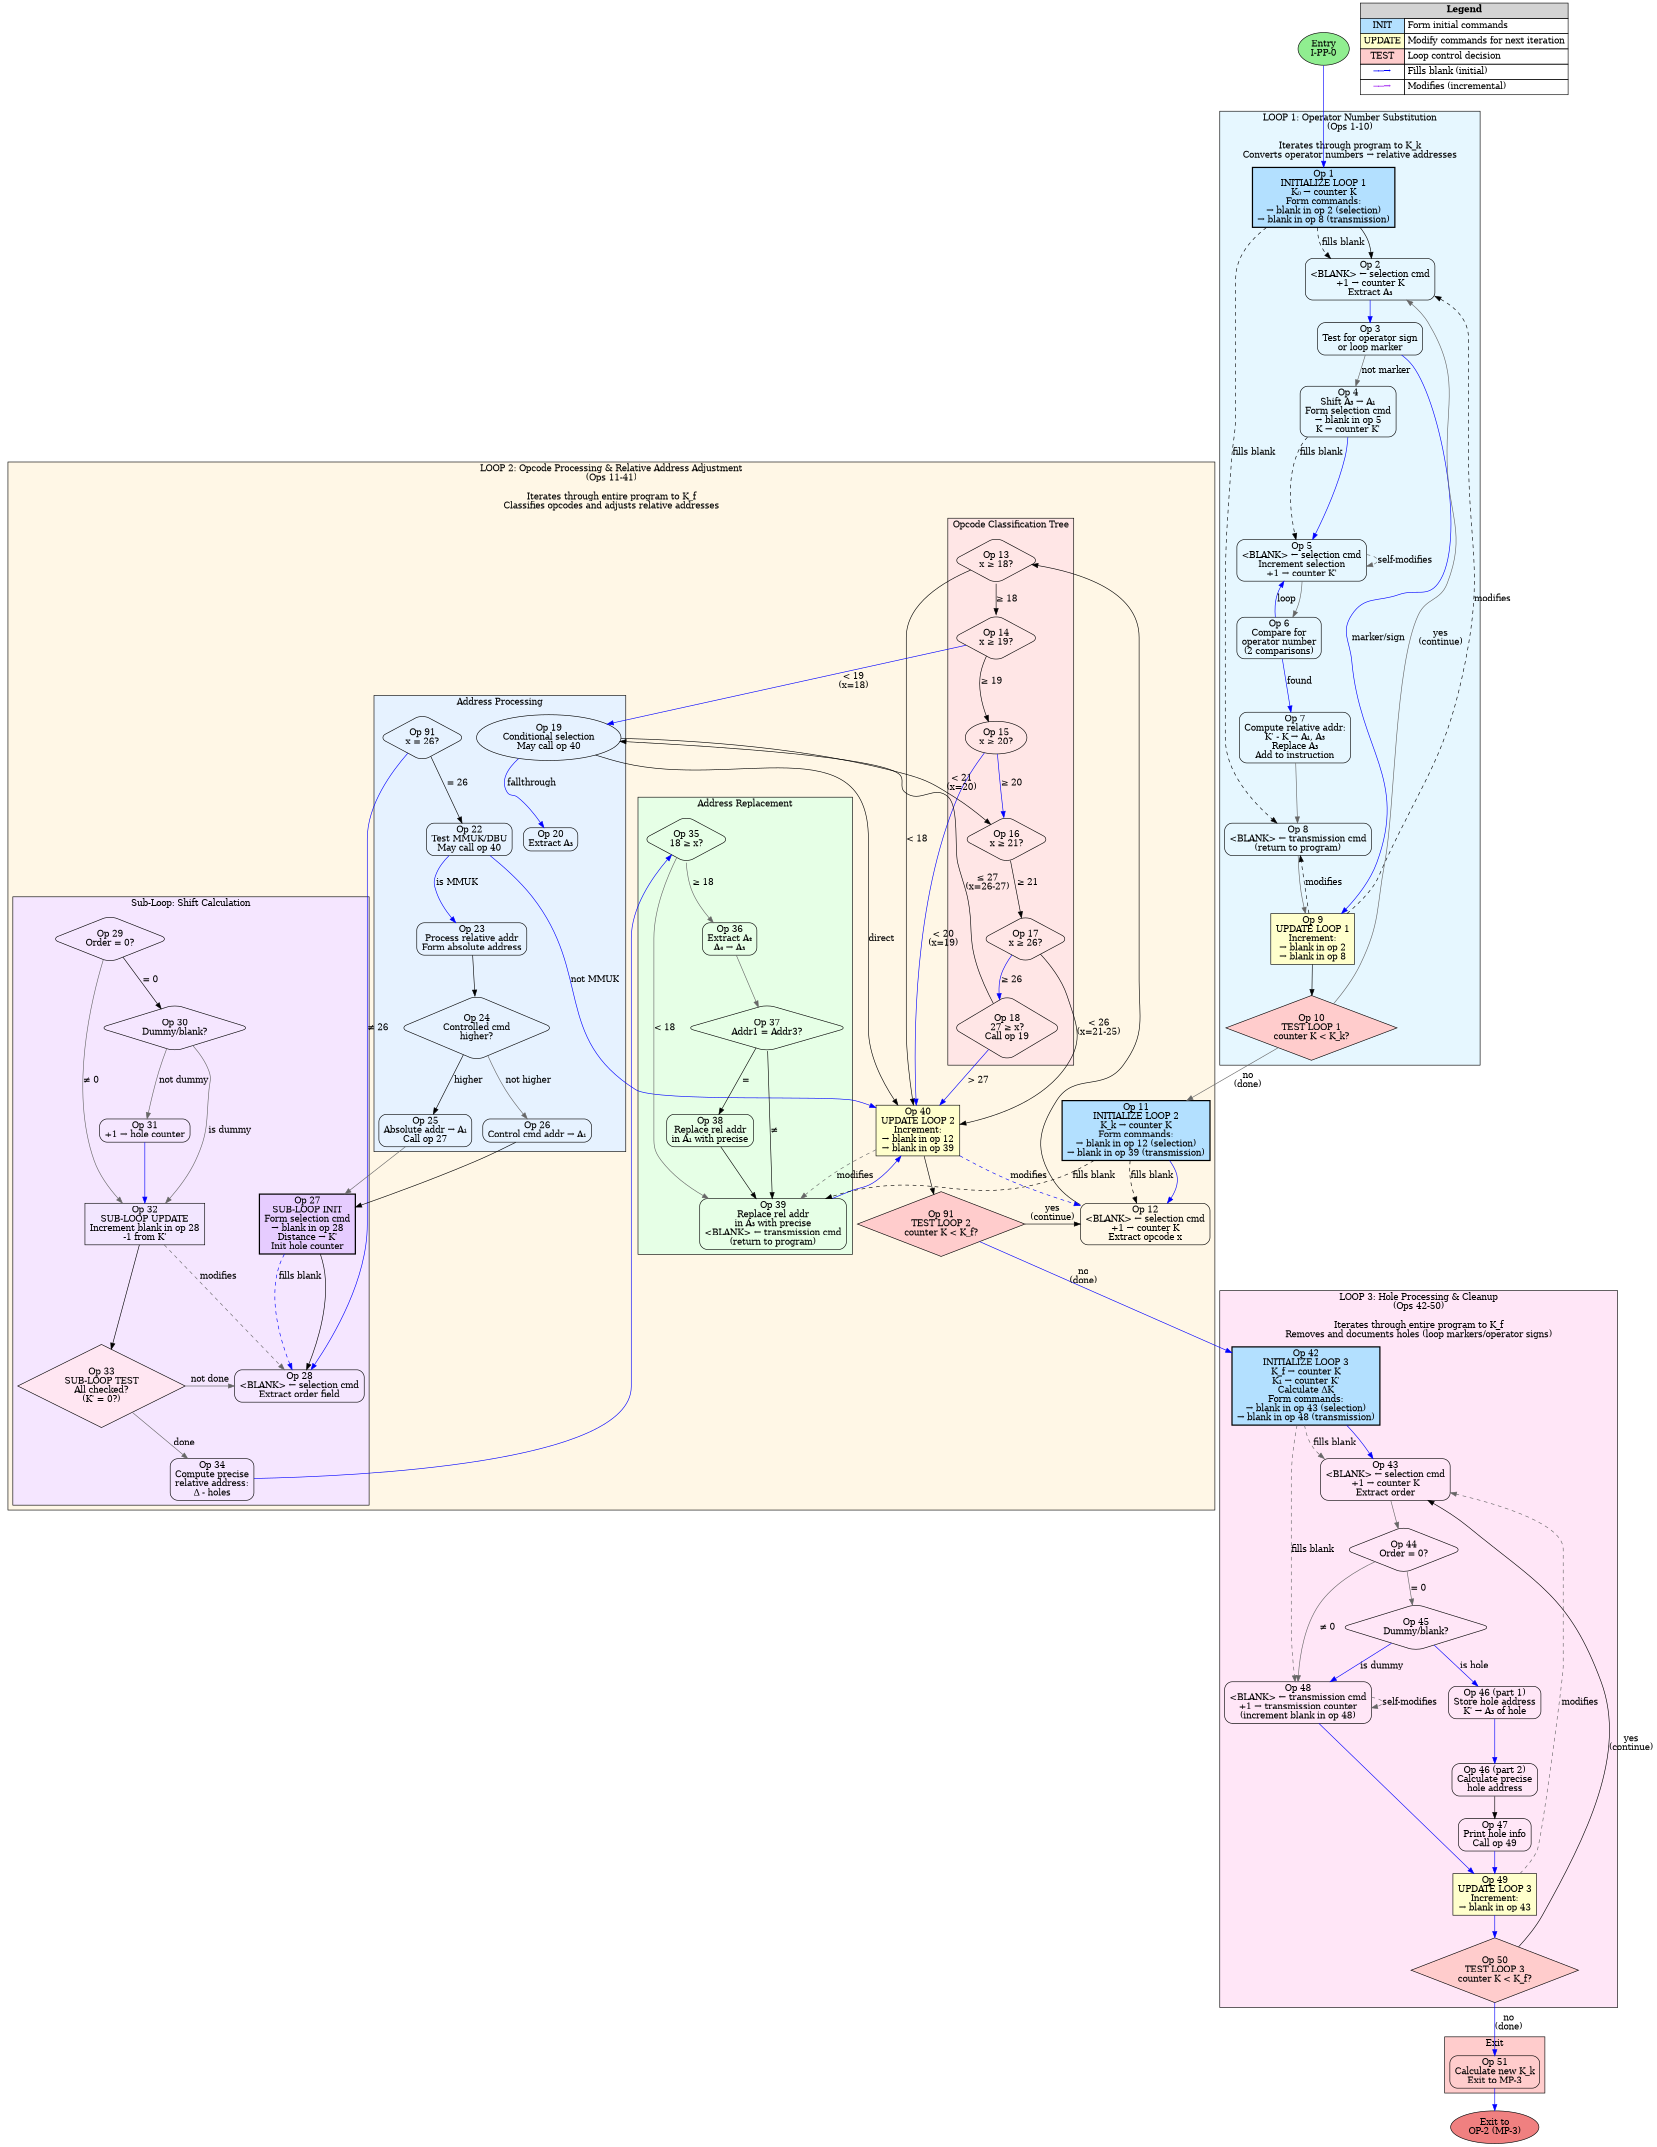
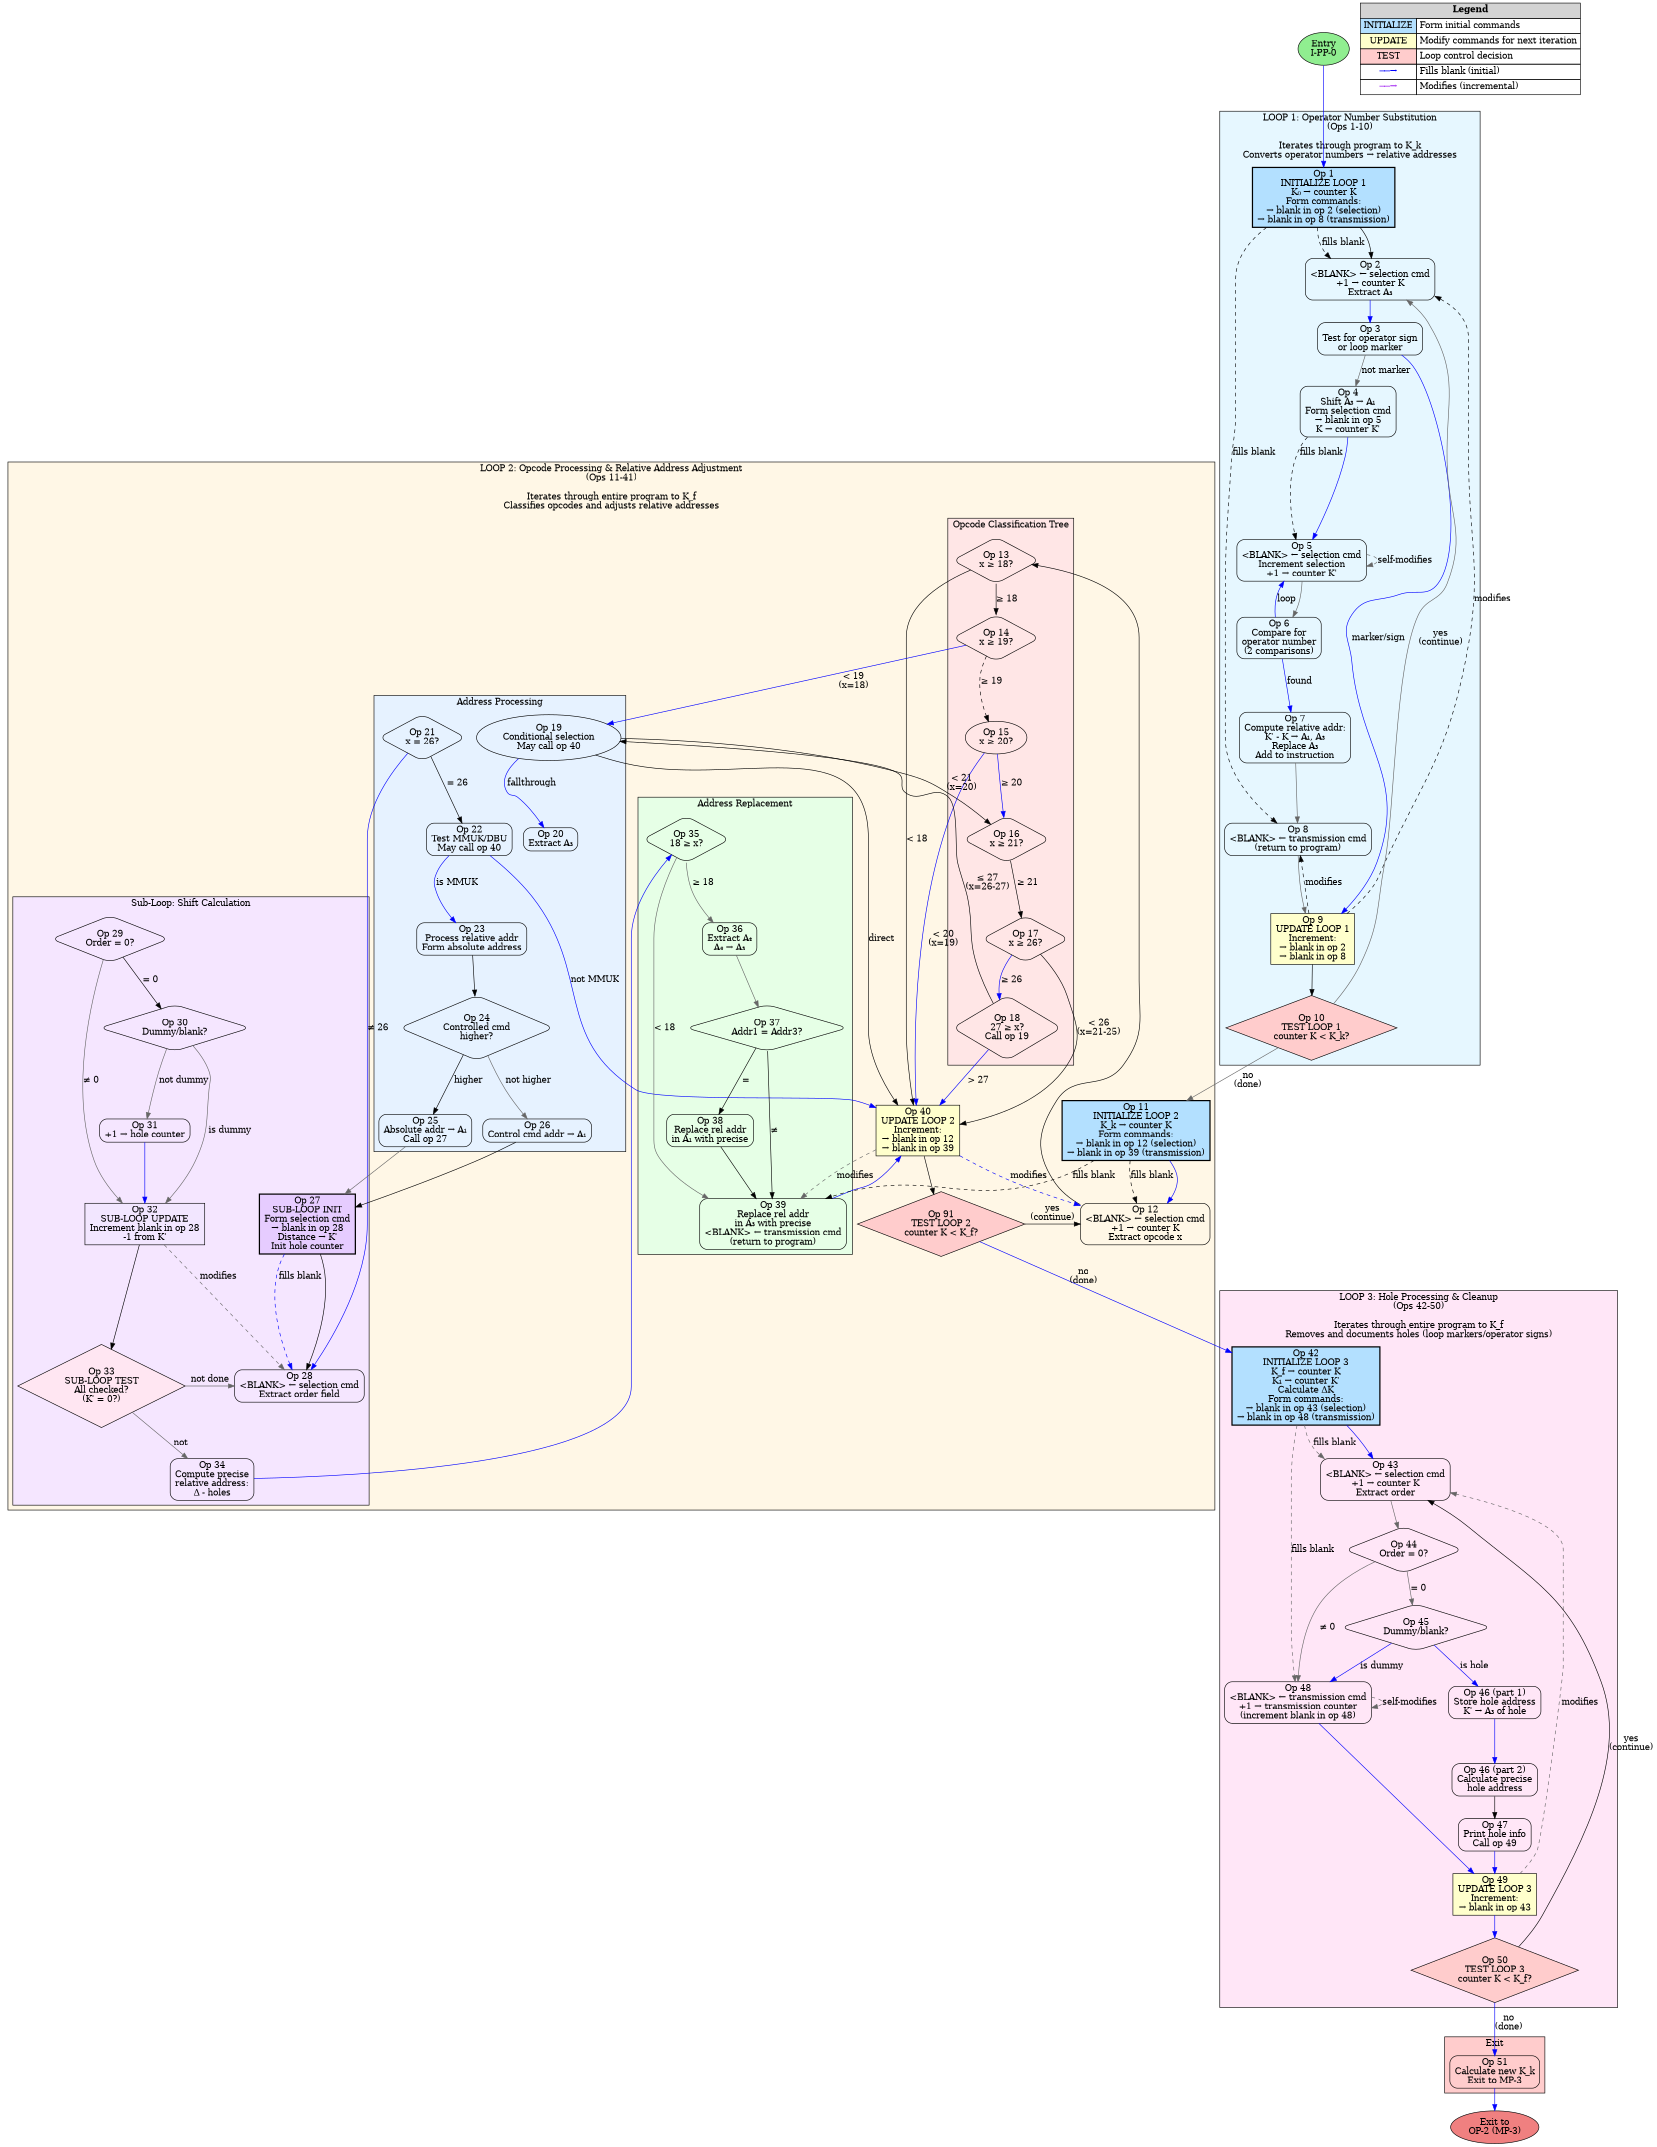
node "Legend": text "INIT" -> "INITIALIZE"
edge "Op 14 x ≥ 19?" -> "Op 15 x ≥ 20?": style solid -> dashed
node "Op 91 x = 26?": label "Op 91 x = 26?" -> "Op 21 x = 26?"
edge "Op 33 SUB-LOOP TEST All checked? (K' = 0?)" -> "Op 34 Compute precise relative address: Δ - holes": label "done" -> "not"
